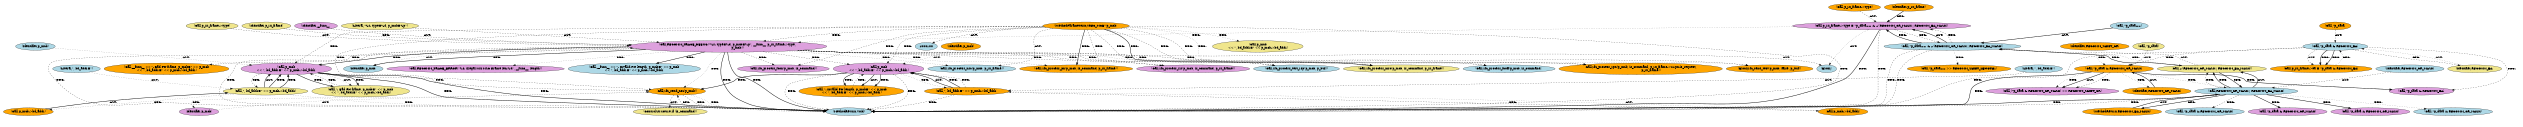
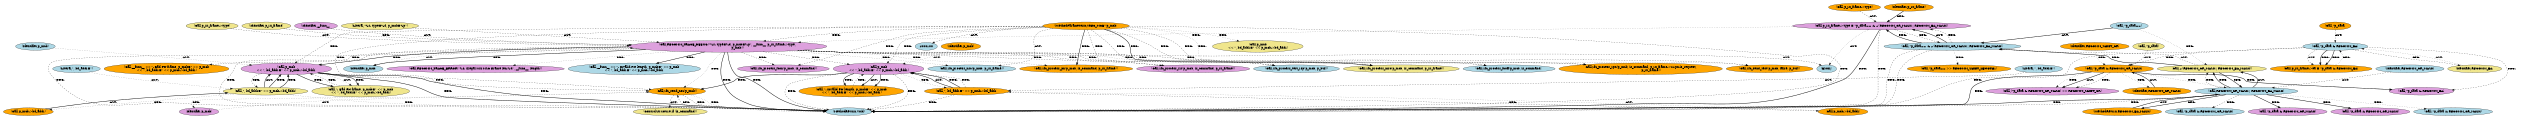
edge "(Call,*p_data++ & ~(RFCOMM_CR_MASK | RFCOMM_EA_MASK))" -> "(Call,~(RFCOMM_CR_MASK | RFCOMM_EA_MASK))": now "(Call,*p_data++)" -> "(Call,~(RFCOMM_CR_MASK | RFCOMM_EA_MASK))"
node "(Block,rfc_send_test(p_mcb, false, p_buf))": label "(Block,rfc_send_test(p_mcb, false, p_buf))" -> "(Call,rfc_send_test(p_mcb, false, p_buf))"
